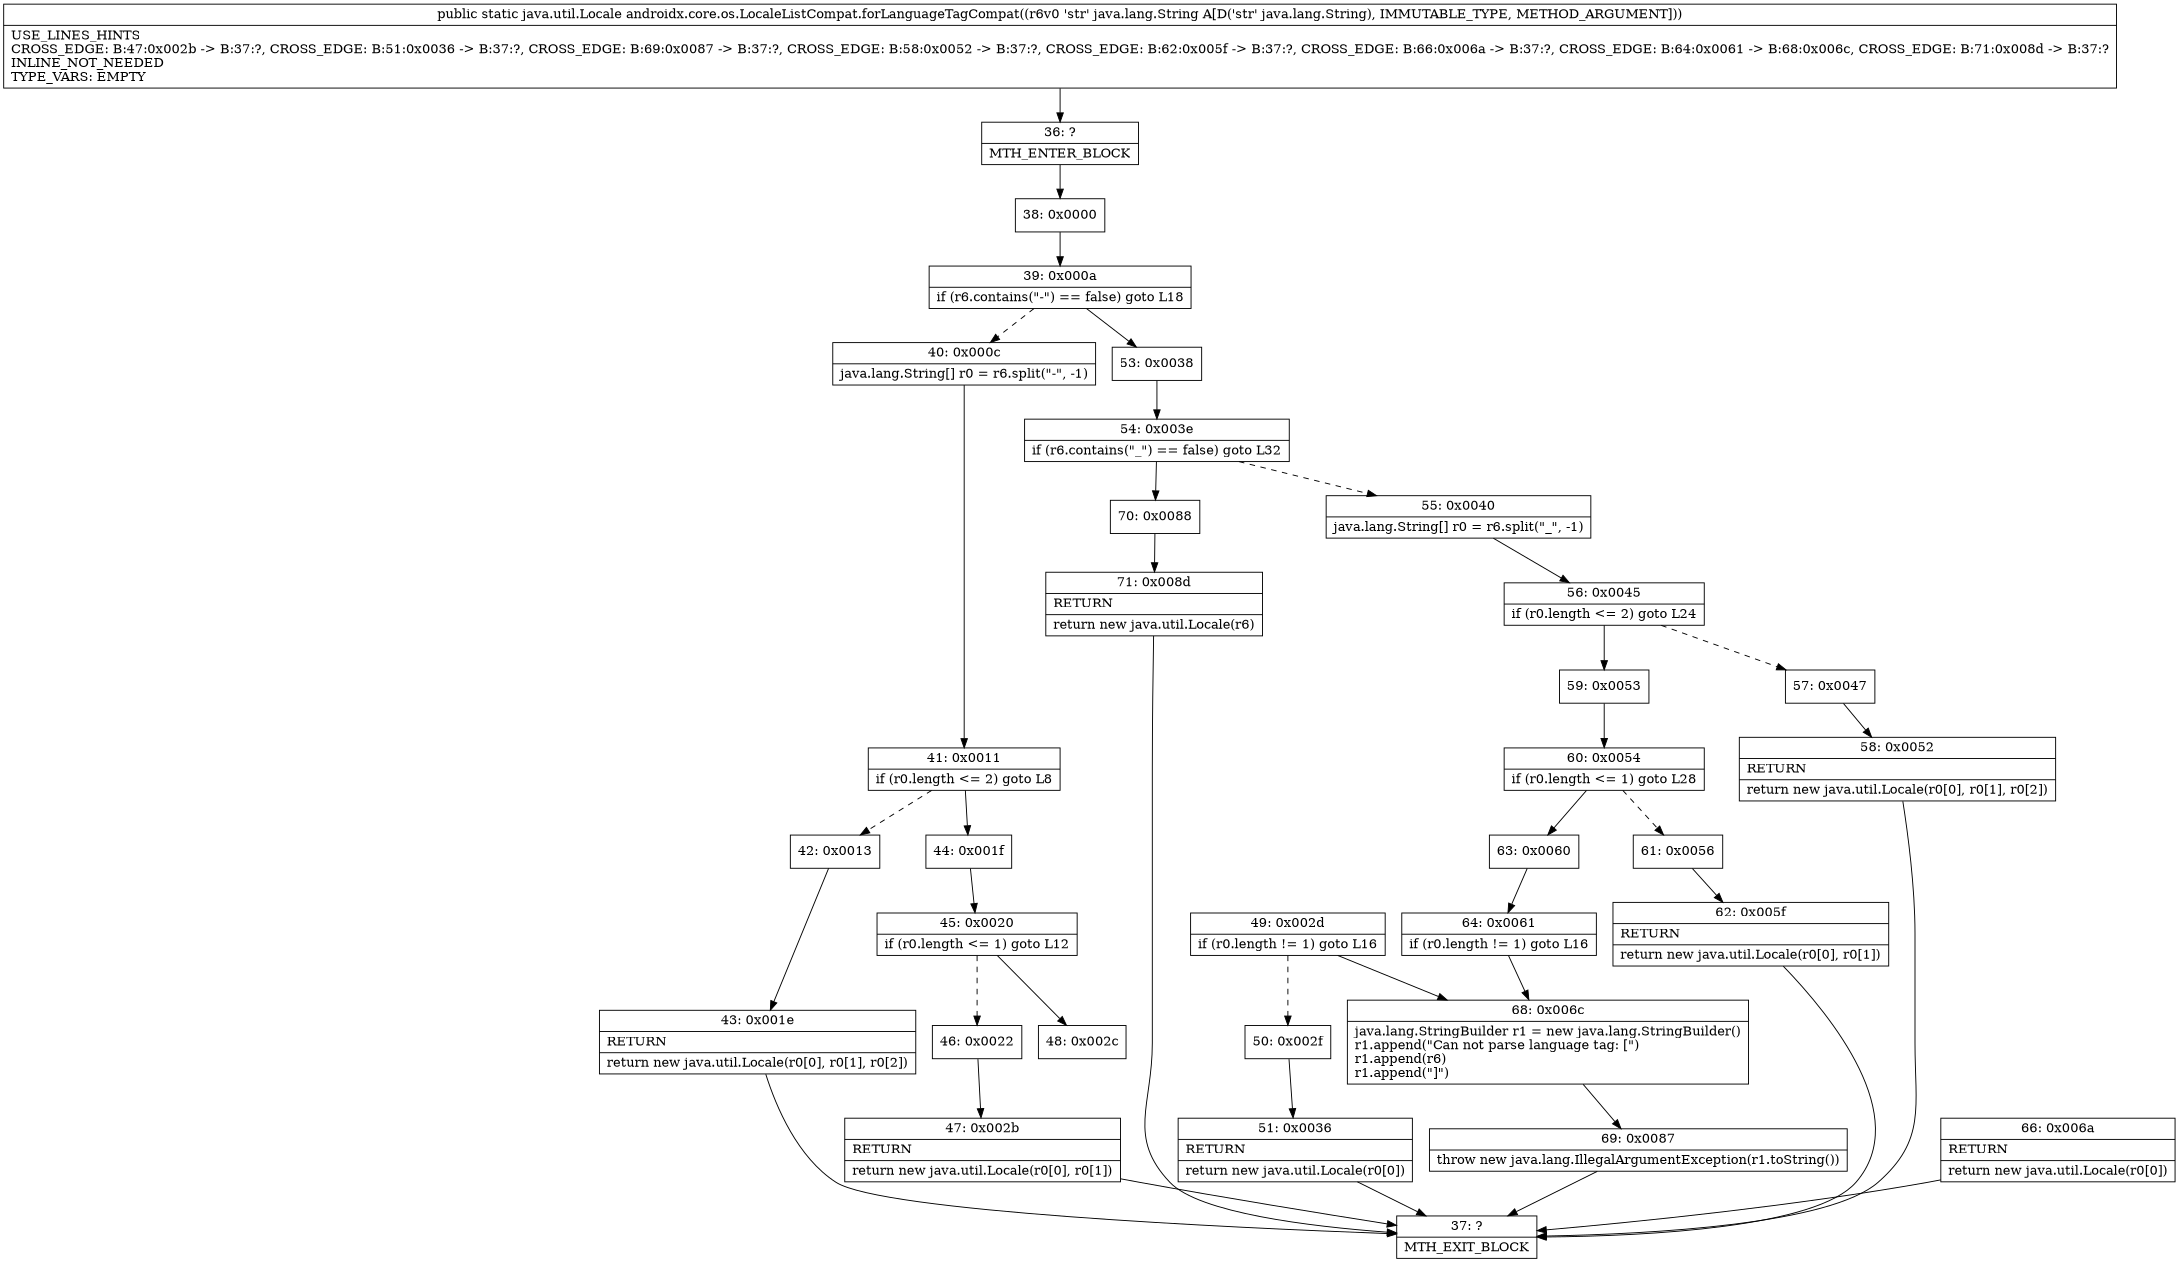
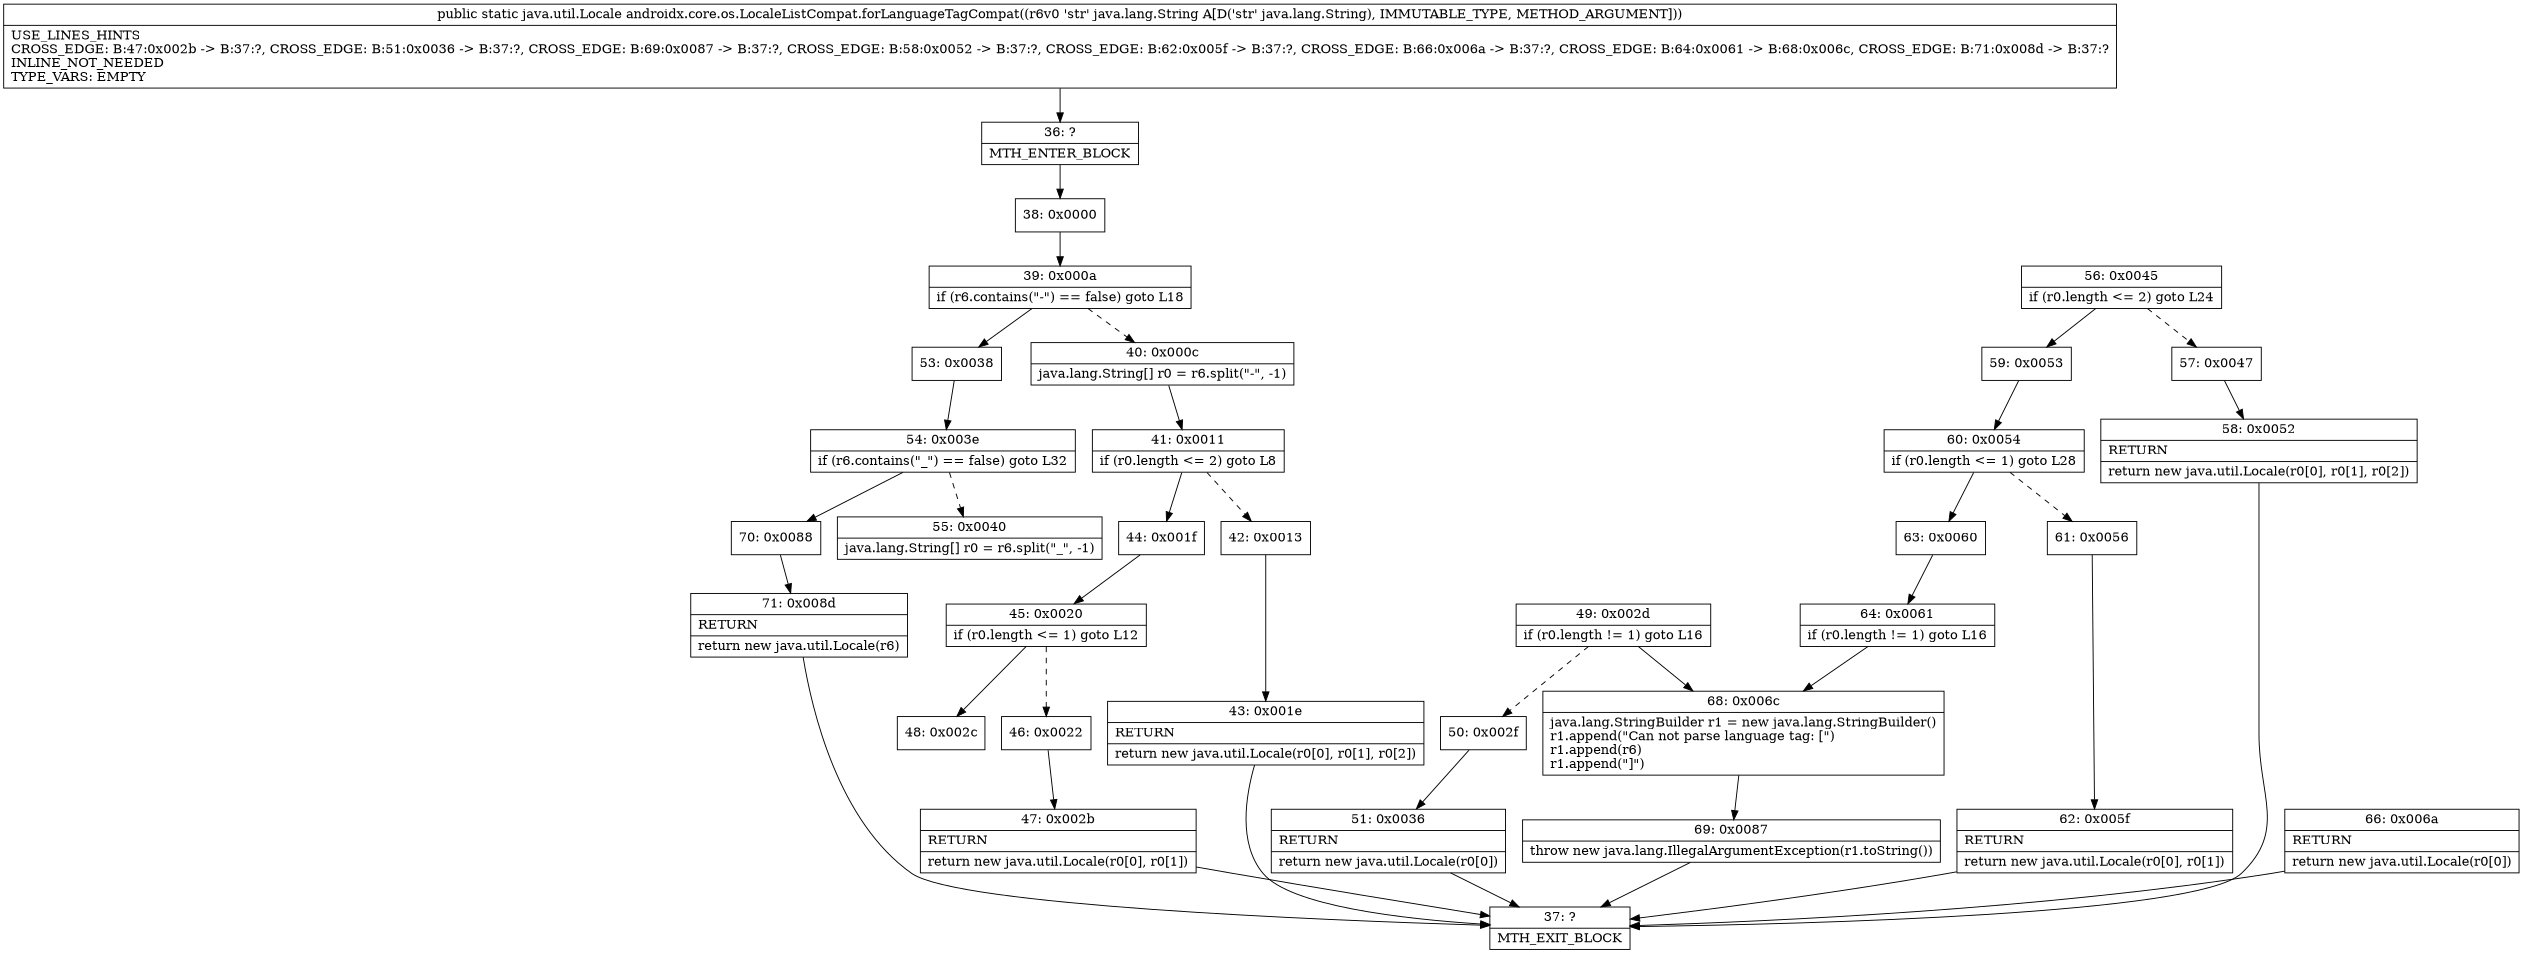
edge "55: 0x0040" -> "56: 0x0045": removed
